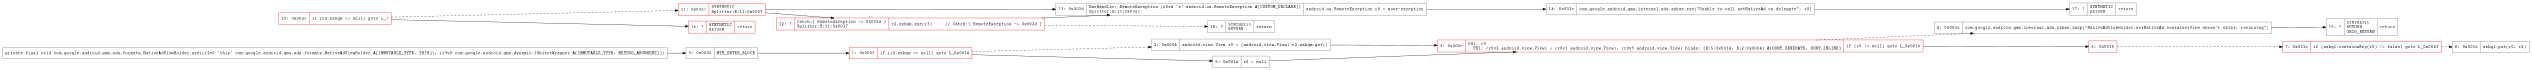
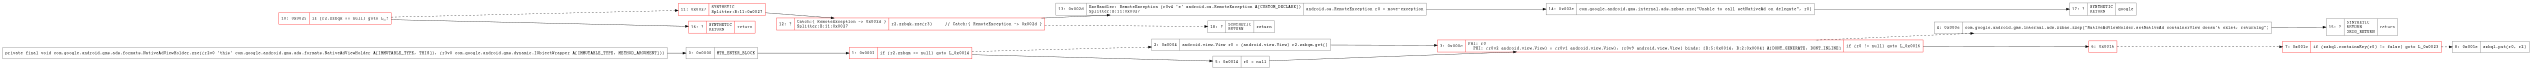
edge "11: 0x0027" -> "13: 0x002d": removed
node "17: ?": text "return" -> "google"
